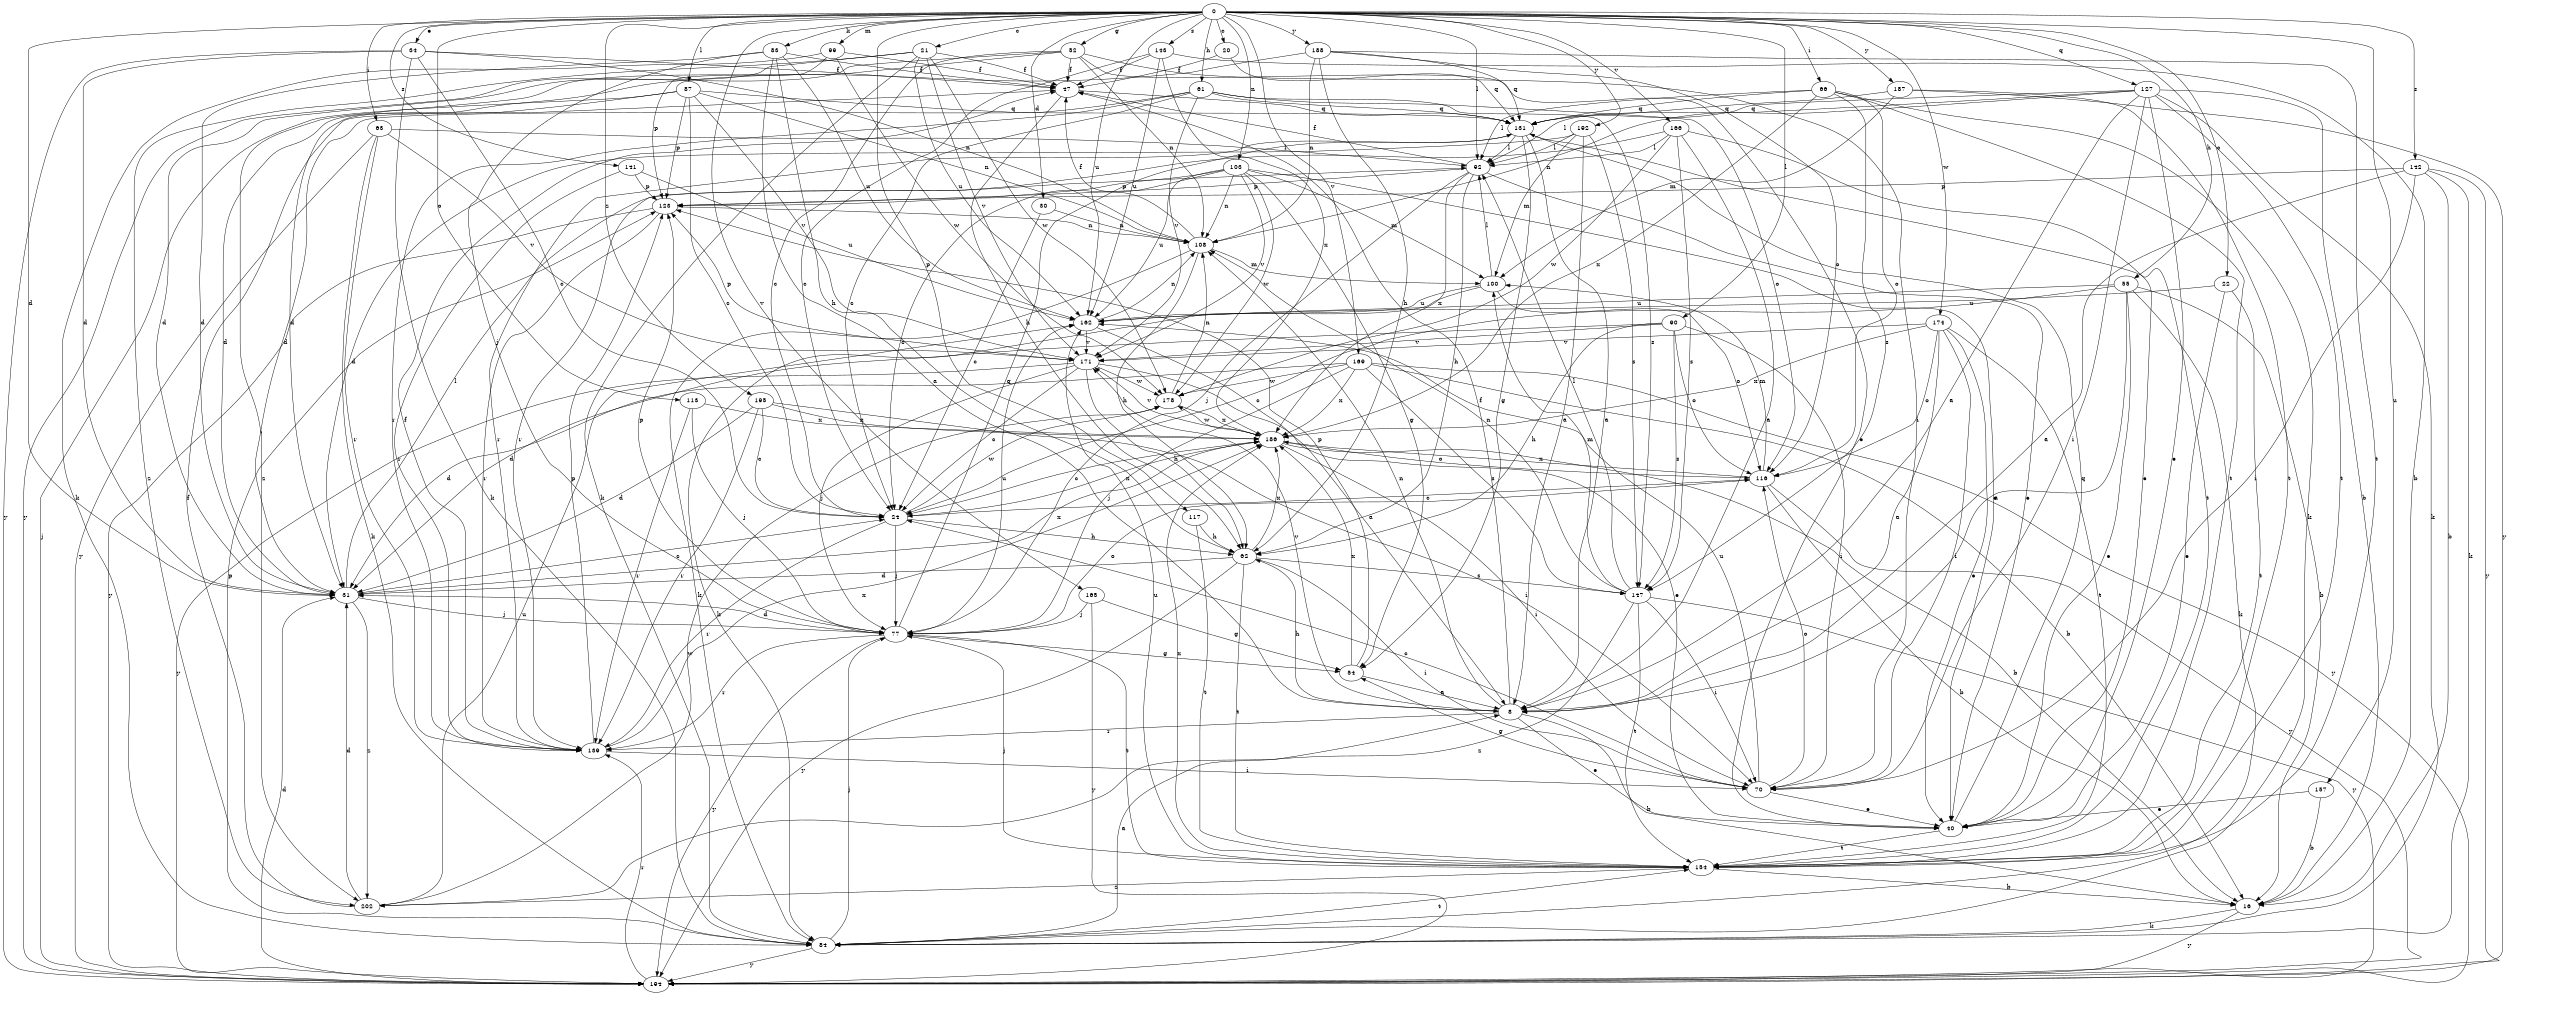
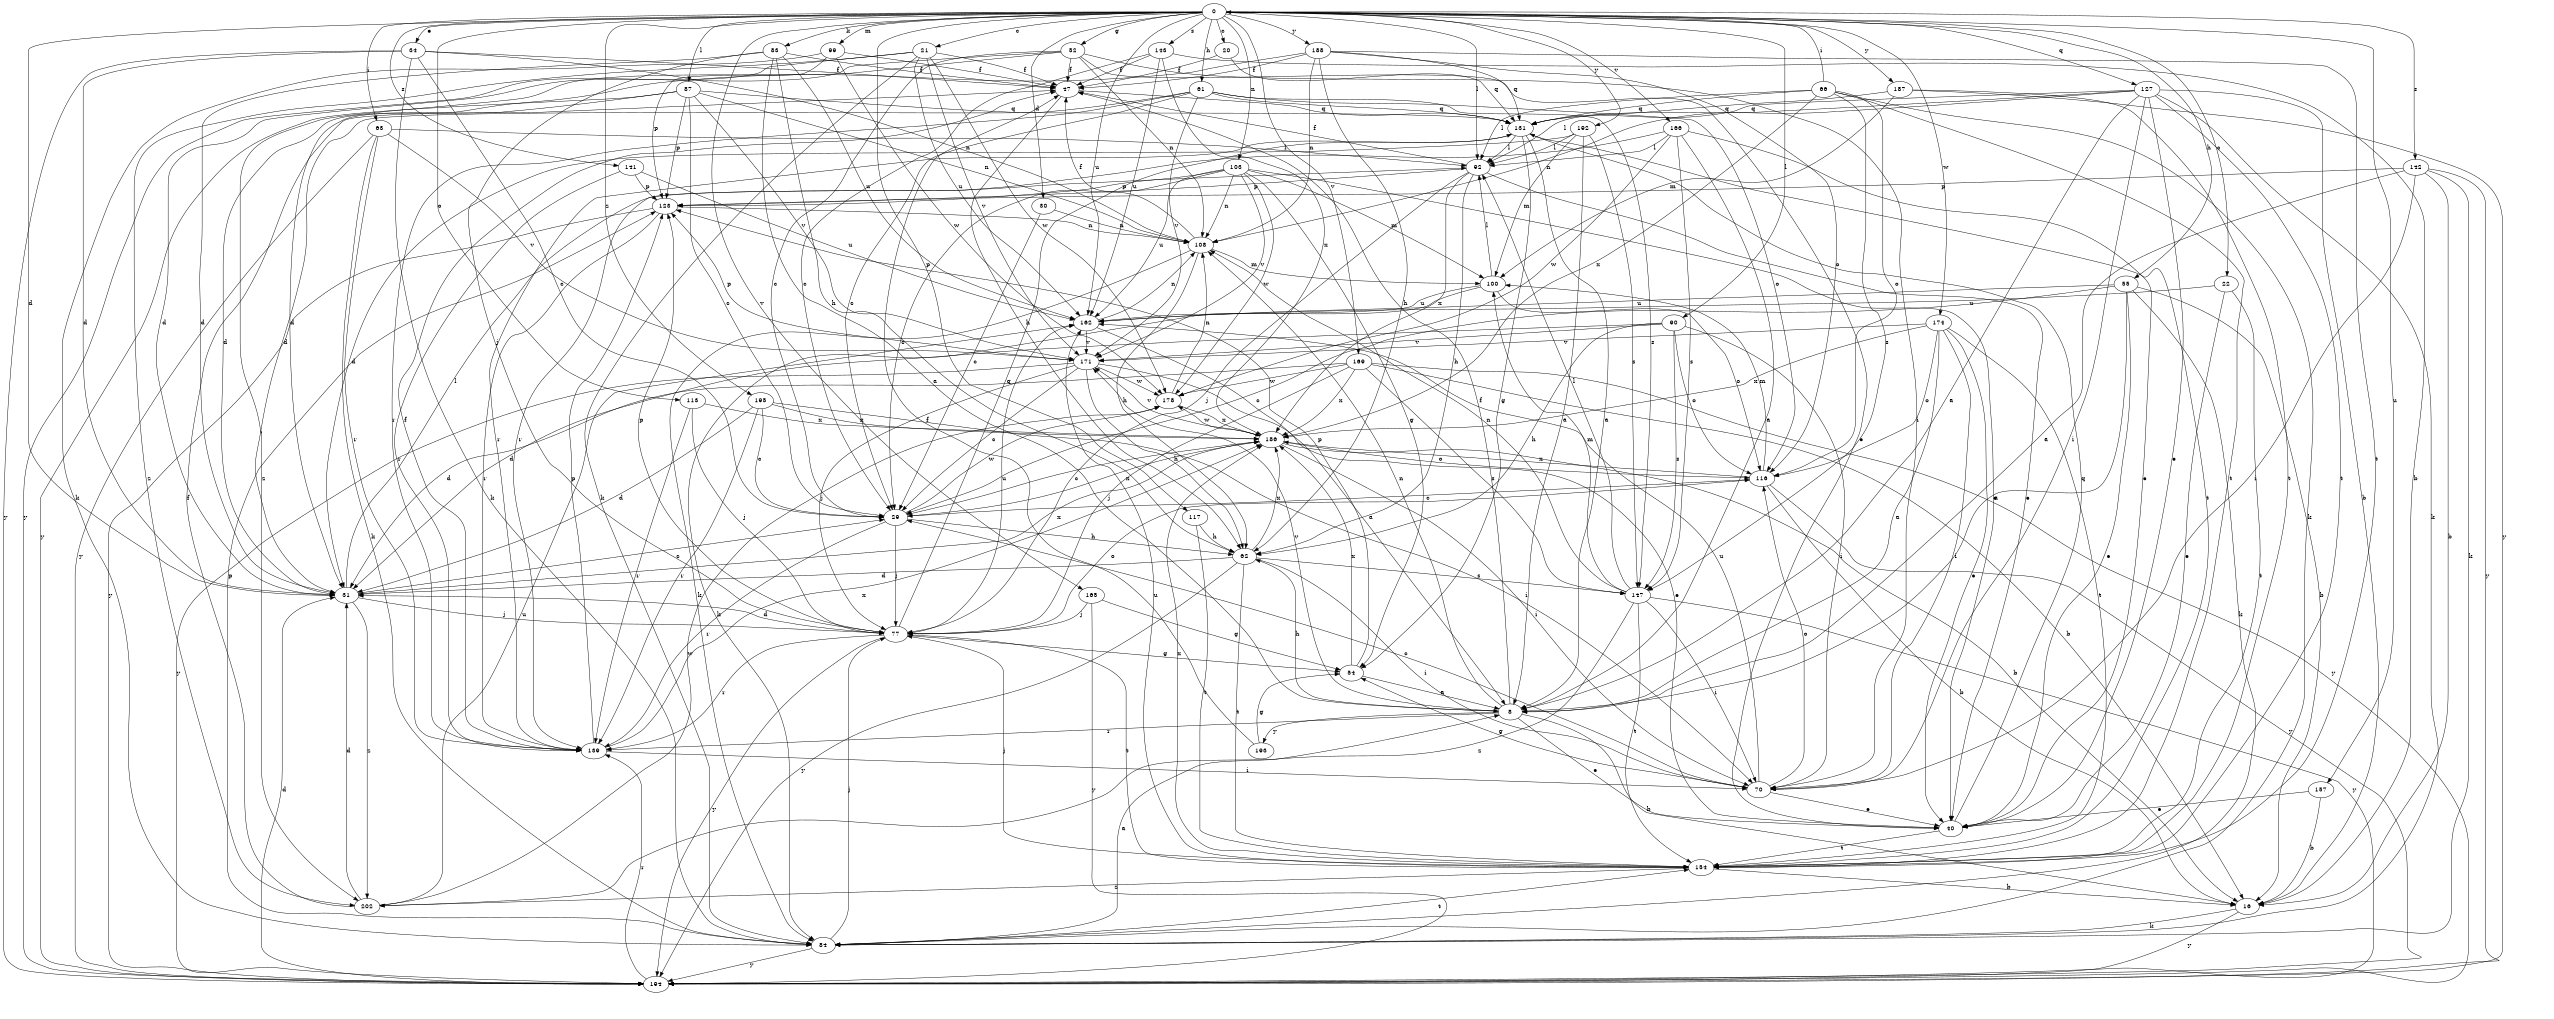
edge "0" -> "66": reversed
edge "188" -> "47": added, label "f"
node "24": label "24" -> "29"
edge "87" -> "194": label "j" -> "y"
node "193": added
